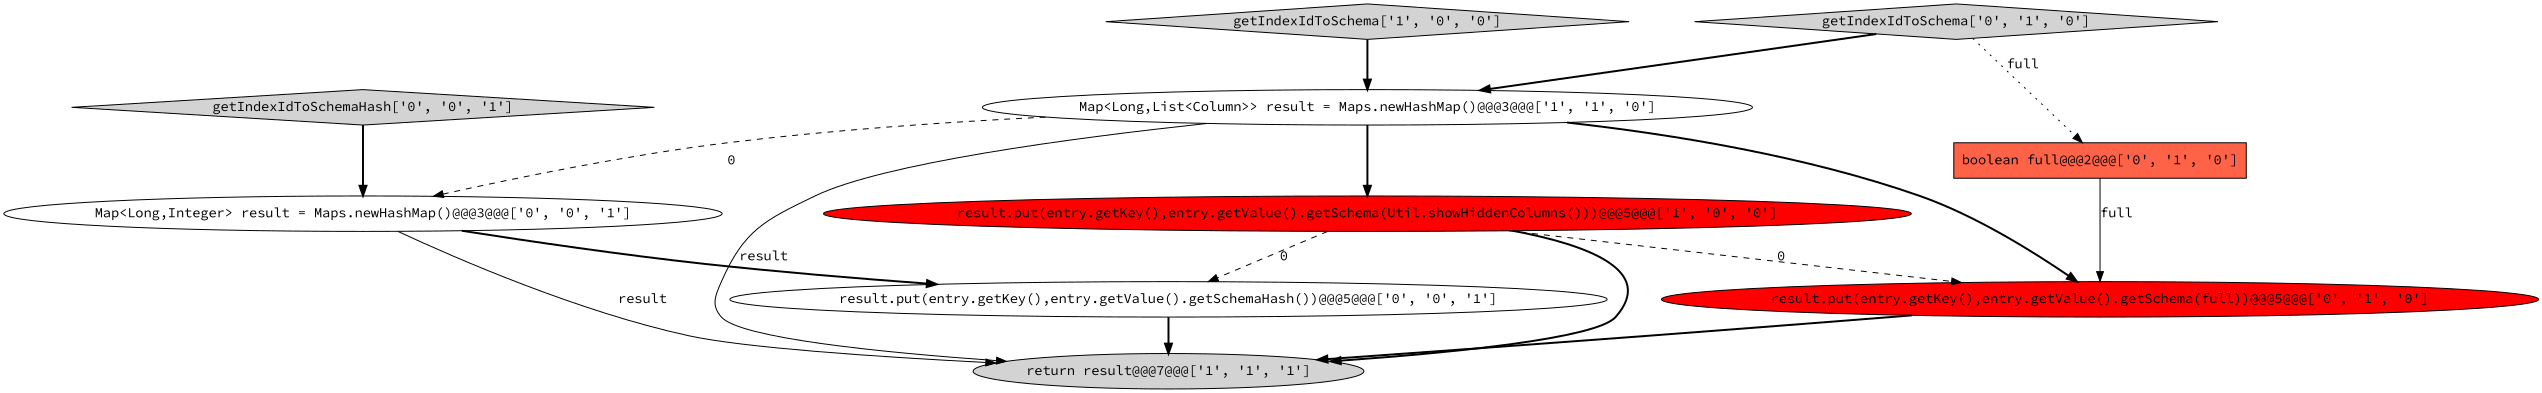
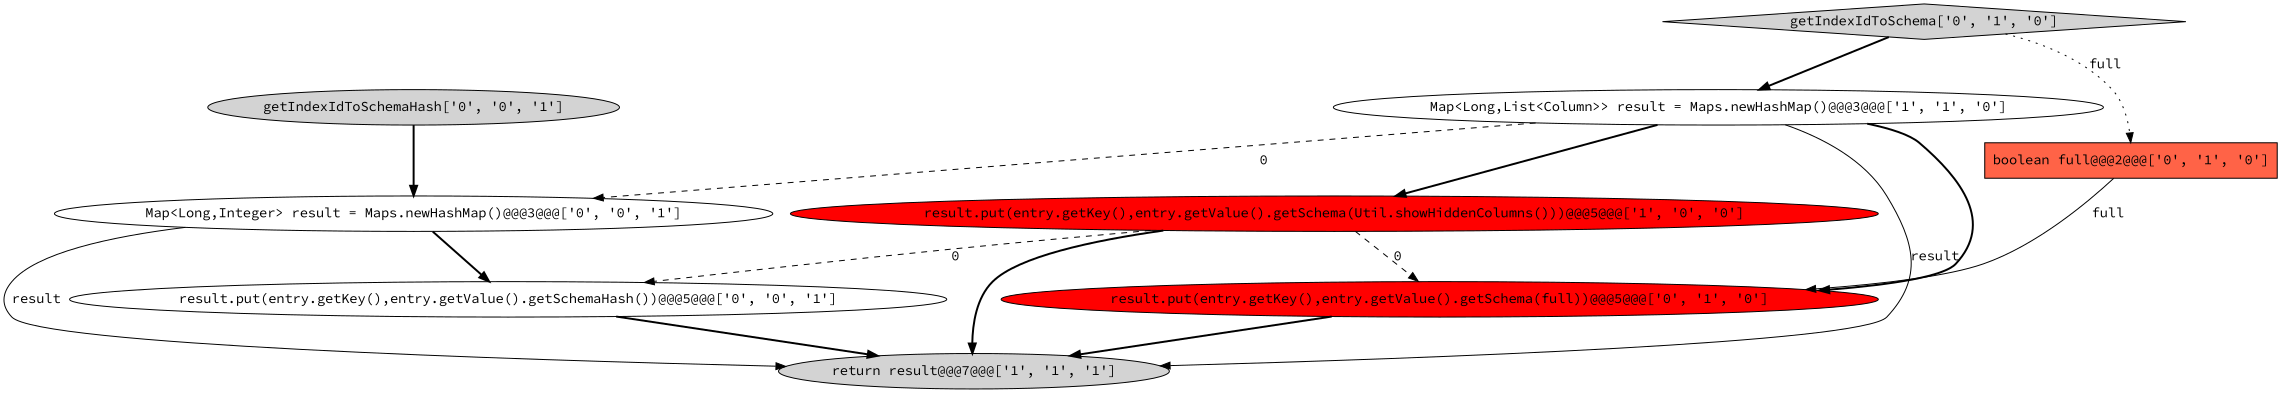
node "getIndexIdToSchema['1', '0', '0']": removed
node "getIndexIdToSchemaHash['0', '0', '1']": shape diamond -> ellipse
